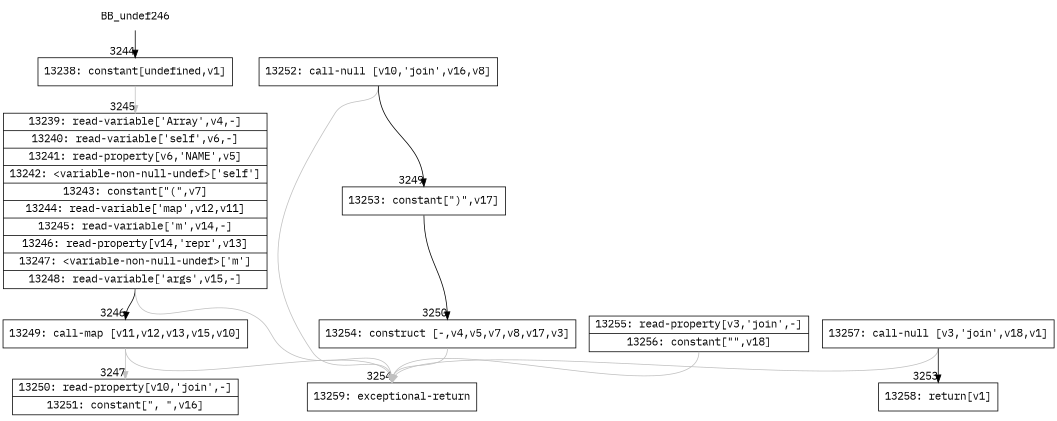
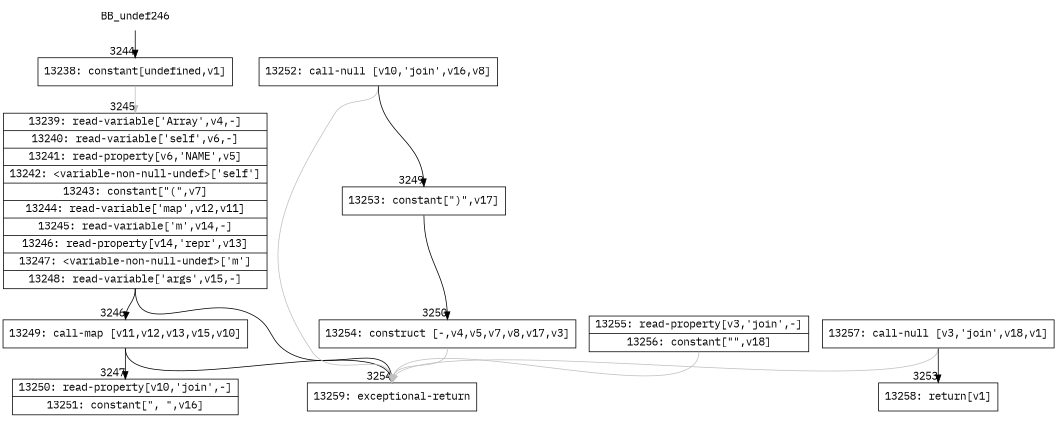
edge "13239: read-variable['Array',v4,-]" -> "13259: exceptional-return": color gray -> black
edge "13249: call-map [v11,v12,v13,v15,v10]" -> "13250: read-property[v10,'join',-]": color gray -> black
edge "13249: call-map [v11,v12,v13,v15,v10]" -> "13259: exceptional-return": color gray -> black
